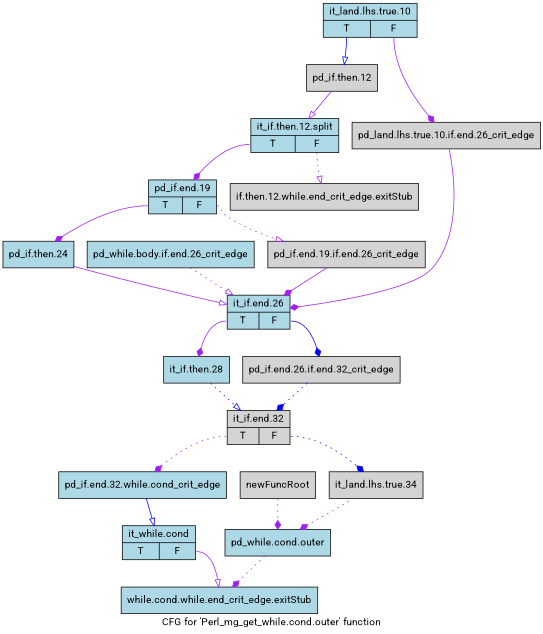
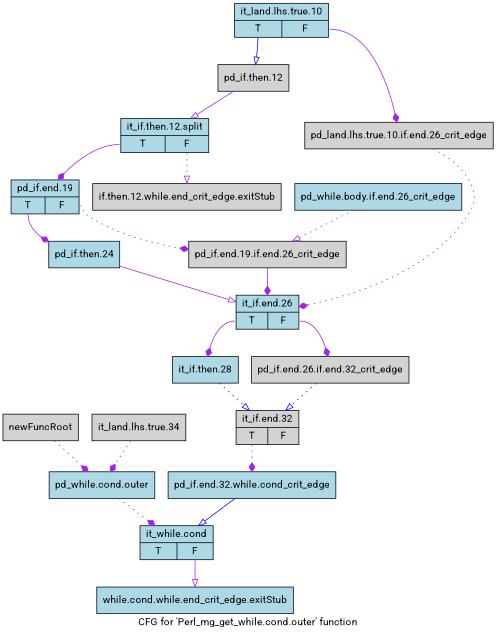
edge "pd_if.end.19" -> "pd_if.end.19.if.end.26_crit_edge": arrowhead onormal -> diamond
edge "pd_land.lhs.true.10.if.end.26_crit_edge" -> "it_if.end.26": style solid -> dotted
edge "pd_while.body.if.end.26_crit_edge" -> "it_if.end.26": now "pd_while.body.if.end.26_crit_edge" -> "pd_if.end.19.if.end.26_crit_edge"
edge "it_if.end.26" -> "pd_if.end.26.if.end.32_crit_edge": color blue -> purple
edge "pd_if.end.26.if.end.32_crit_edge" -> "it_if.end.32": arrowhead diamond -> onormal
edge "it_if.end.32" -> "it_land.lhs.true.34": removed
edge "pd_while.cond.outer" -> "while.cond.while.end_crit_edge.exitStub": now "pd_while.cond.outer" -> "it_while.cond"
